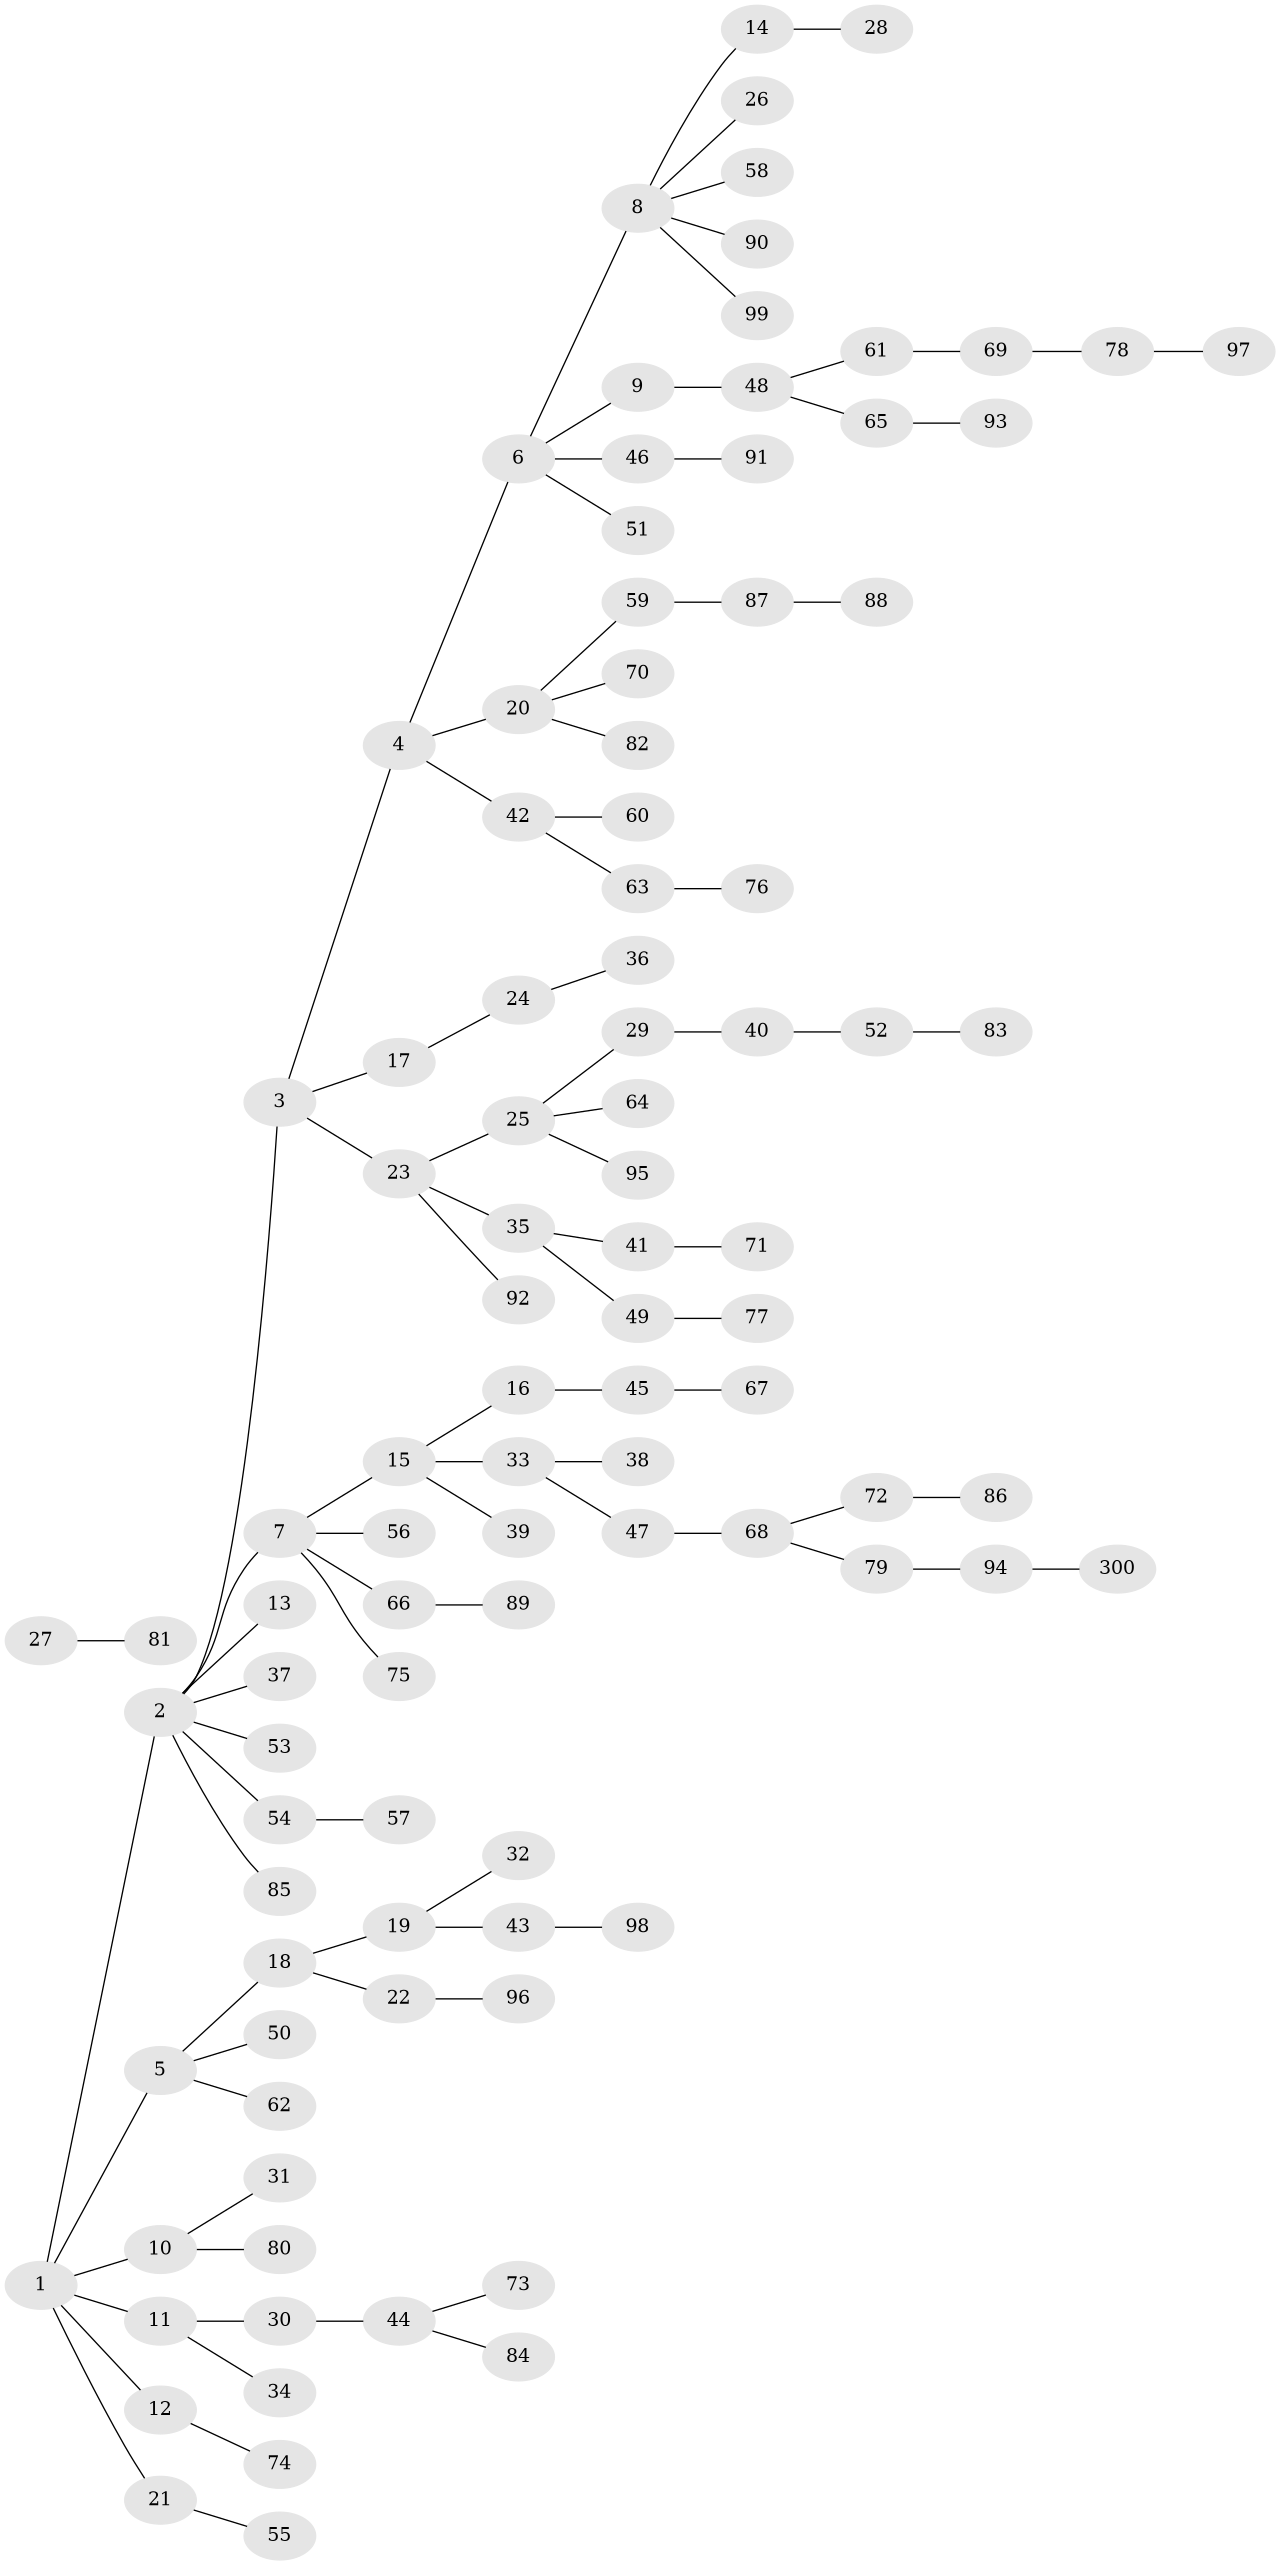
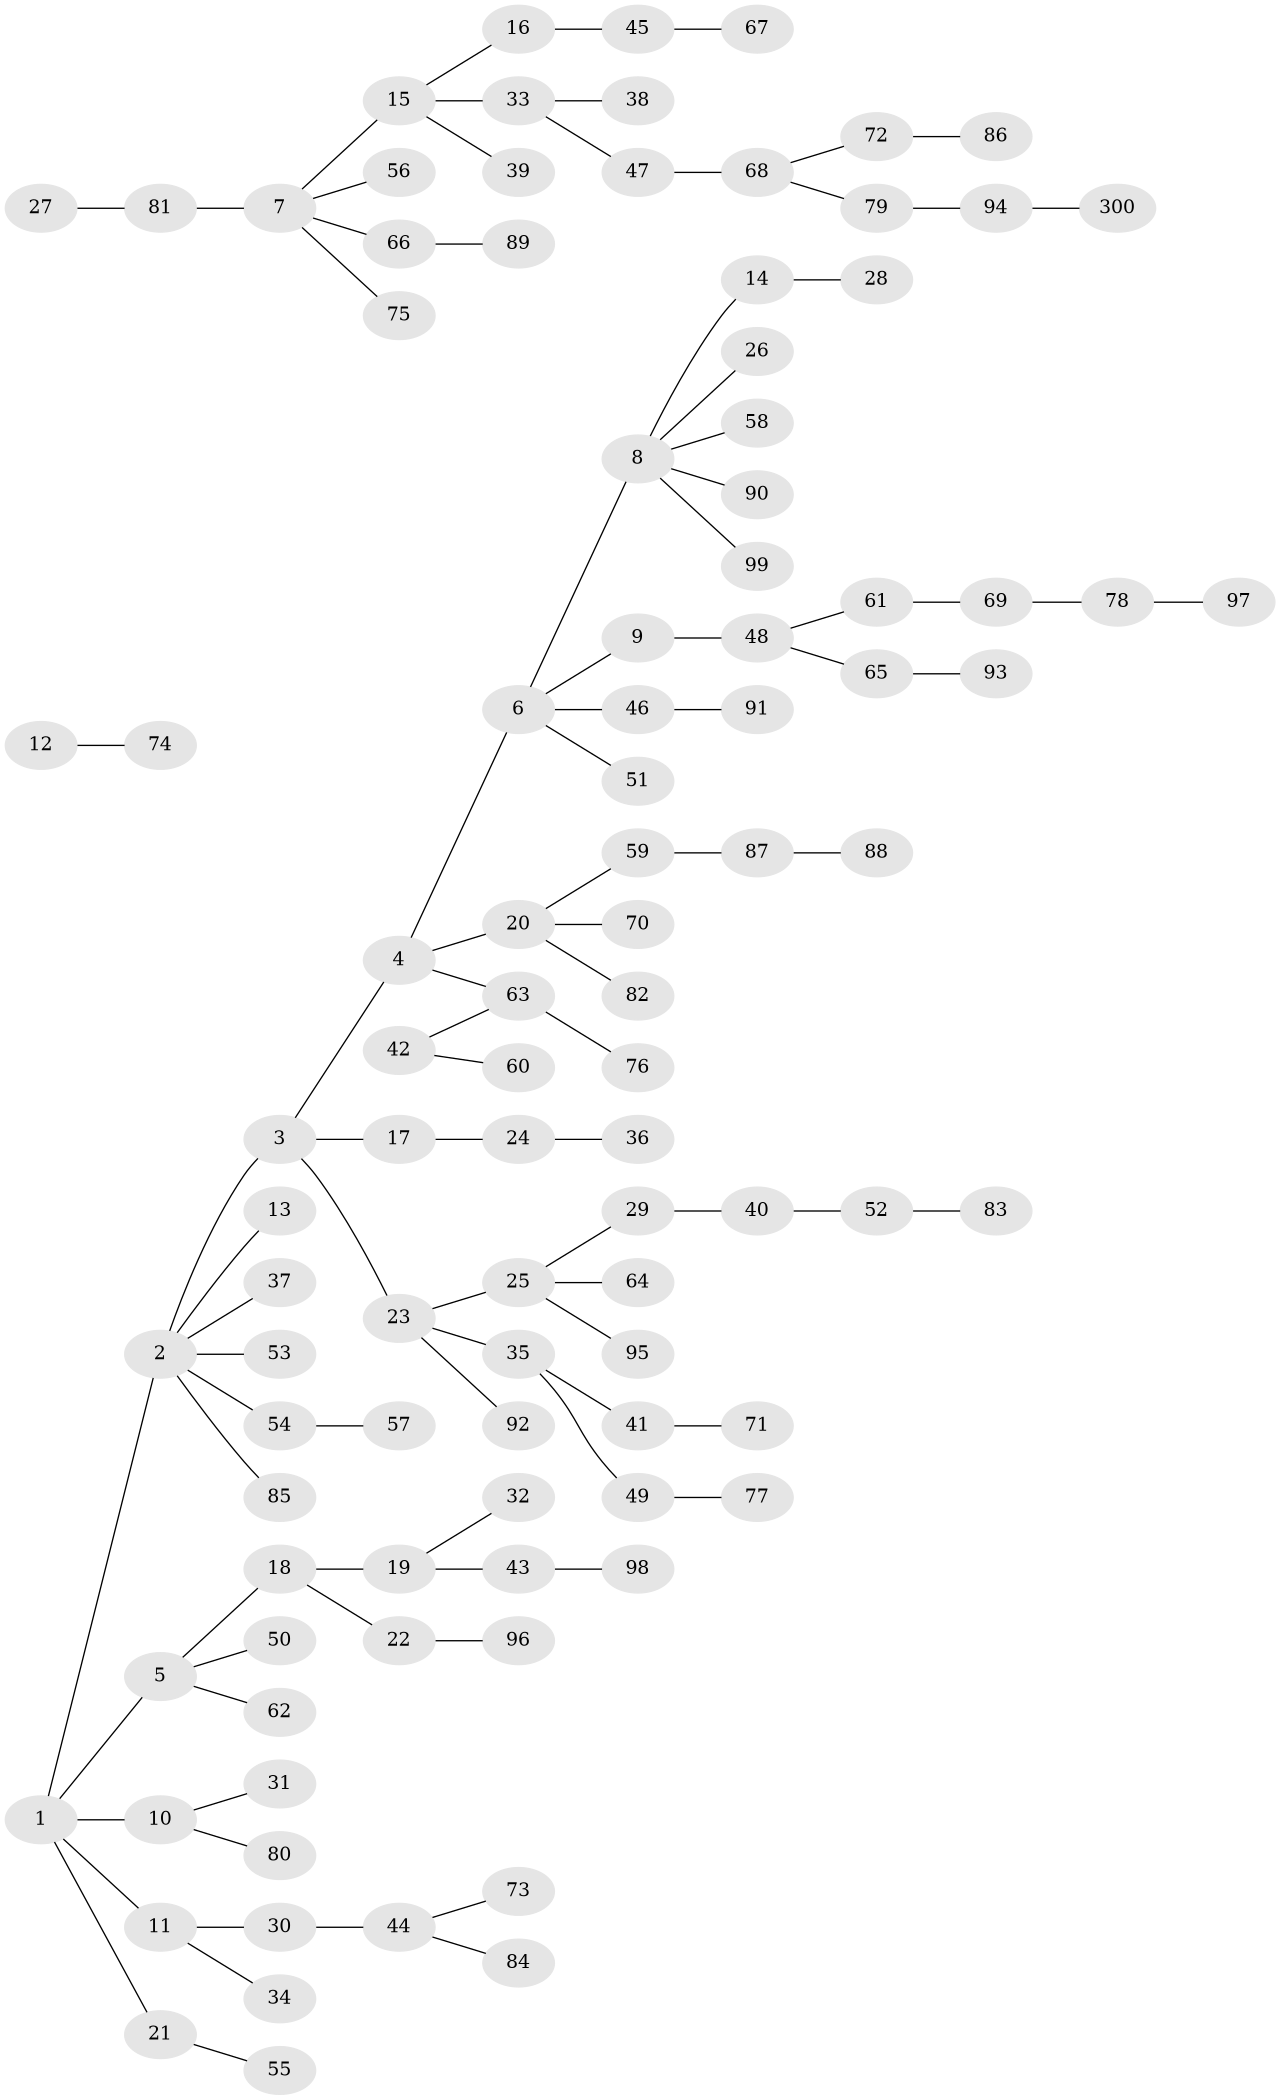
edge "4" -- "42": now "4" -- "63"
edge "7" -- "2": now "7" -- "81"
edge "1" -- "12": removed
